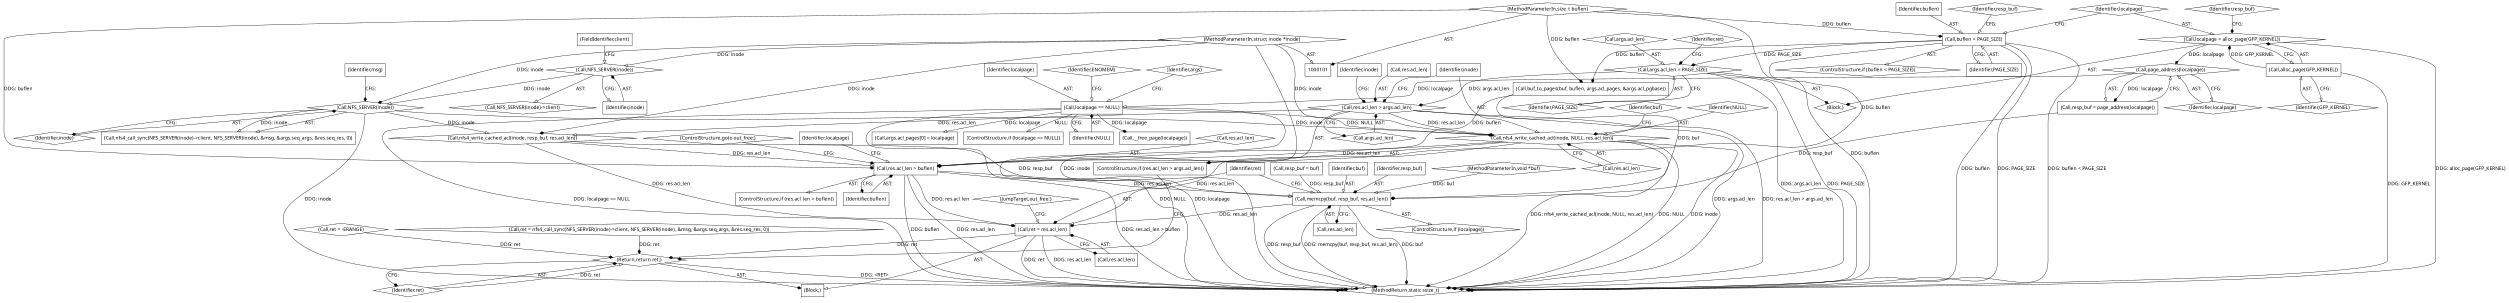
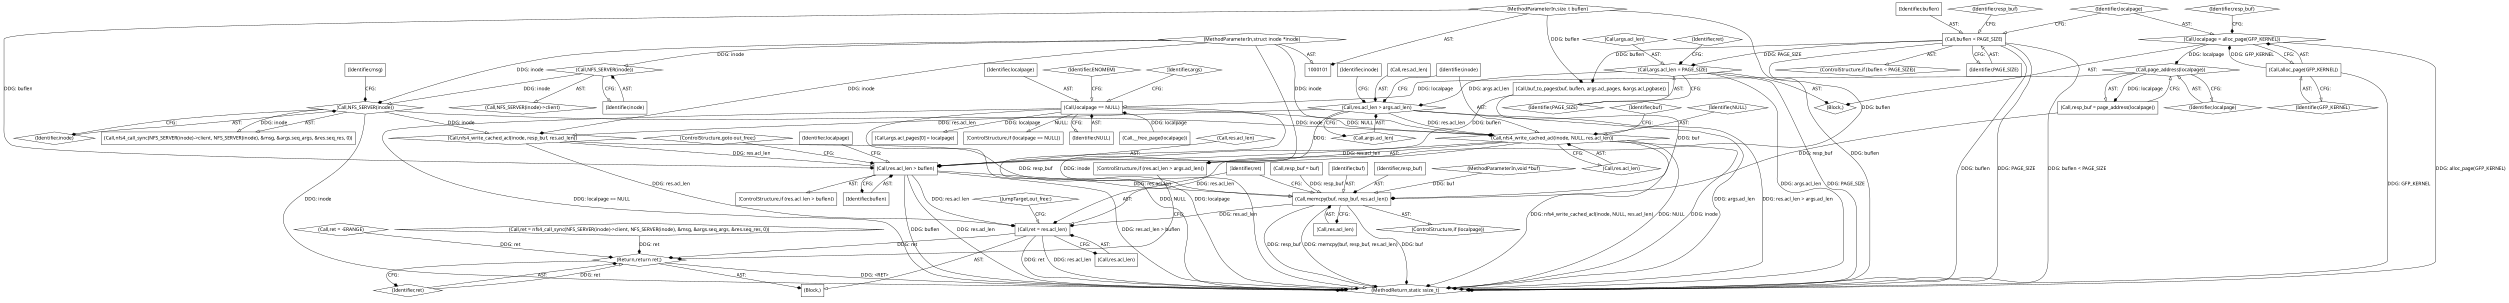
edge "(MethodParameterIn,size_t buflen)" -> "(Call,buflen < PAGE_SIZE)": removed, label "DDG: buflen"
node "(FieldIdentifier,client)": removed
edge "(Call,localpage == NULL)" -> "(Call,__free_page(localpage))": reversed
edge "(Call,res.acl_len > args.acl_len)" -> "(ControlStructure,if (res.acl_len > args.acl_len))": label "AST: " -> "DDG: "
